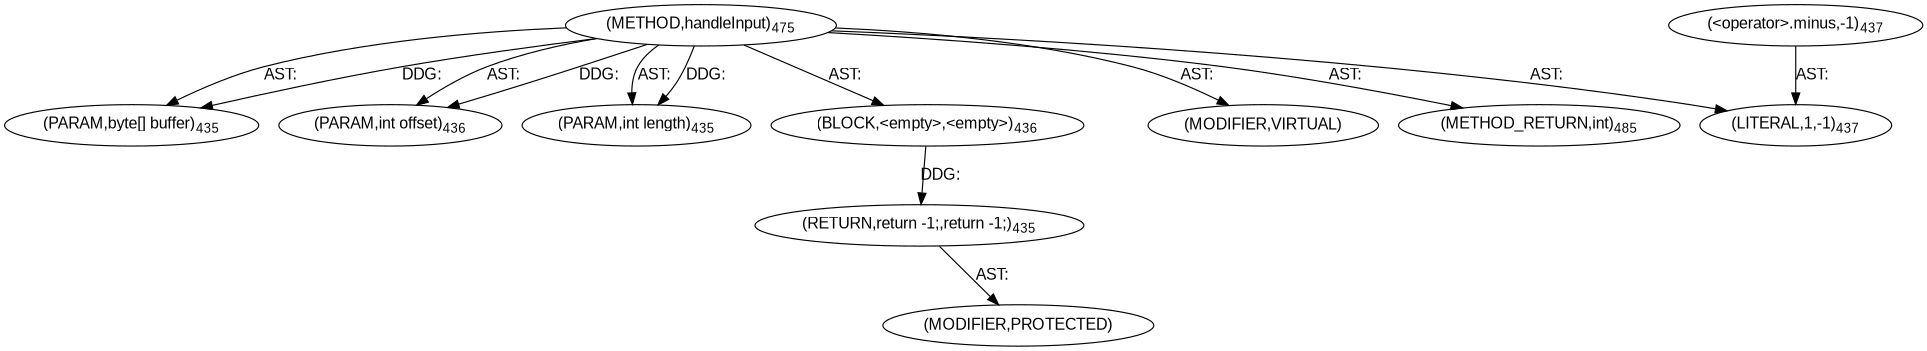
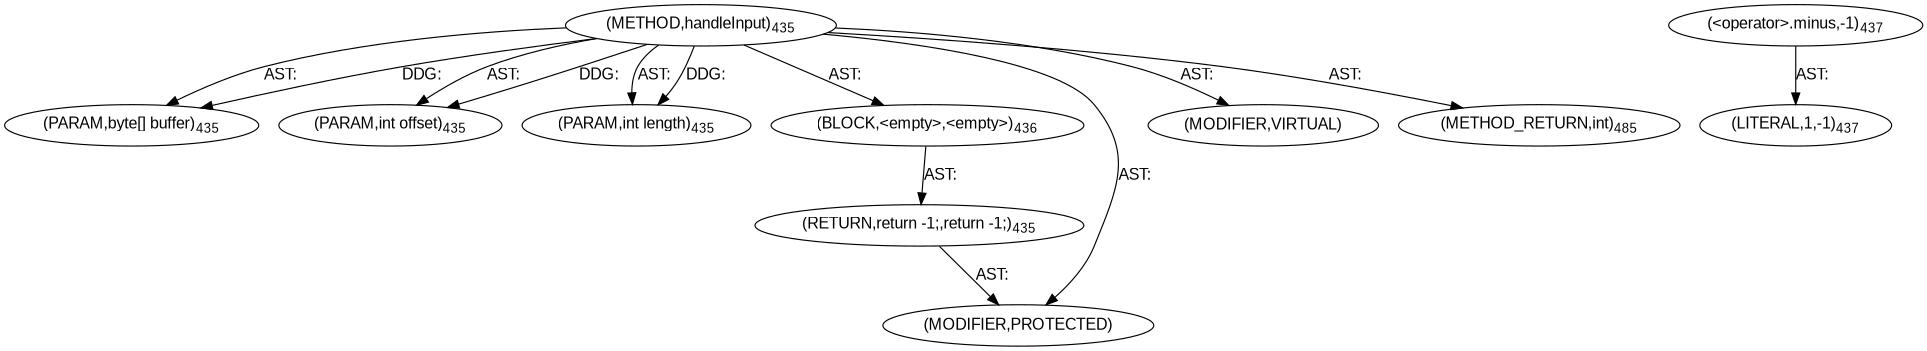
node "(METHOD,handleInput)": text "475" -> "435"
edge "(METHOD,handleInput)" -> "(LITERAL,1,-1)": now "(METHOD,handleInput)" -> "(MODIFIER,PROTECTED)"
node "(PARAM,int offset)": text "436" -> "435"
edge "(BLOCK,<empty>,<empty>)" -> "(RETURN,return -1;,return -1;)": label "DDG: " -> "AST: "
